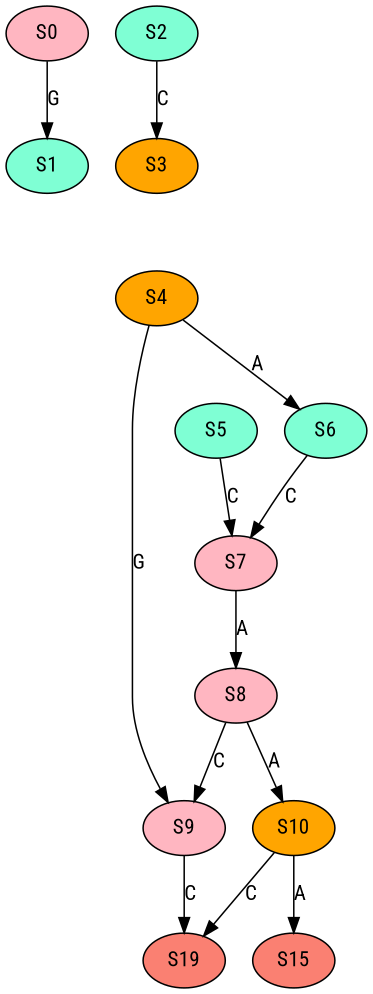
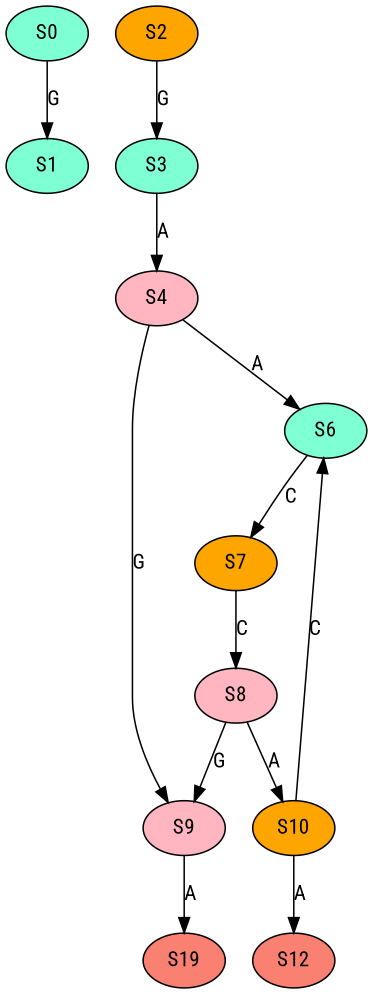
node "S0": fillcolor lightpink -> aquamarine
node "S2": fillcolor aquamarine -> orange
edge "S2" -> "S3": label "C" -> "G"
node "S3": fillcolor orange -> aquamarine
edge "S3" -> "S4": added, label "A"
node "S4": fillcolor orange -> lightpink
node "S5": removed
node "S7": fillcolor lightpink -> orange
edge "S7" -> "S8": label "A" -> "C"
edge "S8" -> "S9": label "C" -> "G"
edge "S10" -> "S19": now "S10" -> "S6"
edge "S9" -> "S19": label "C" -> "A"
node "S15": label "S15" -> "S12"
